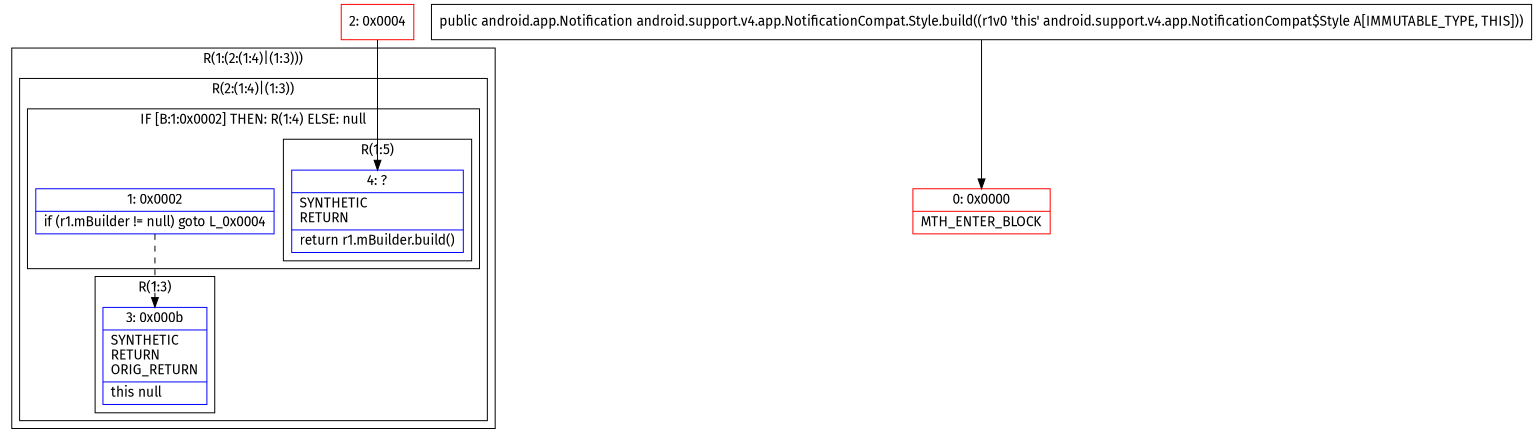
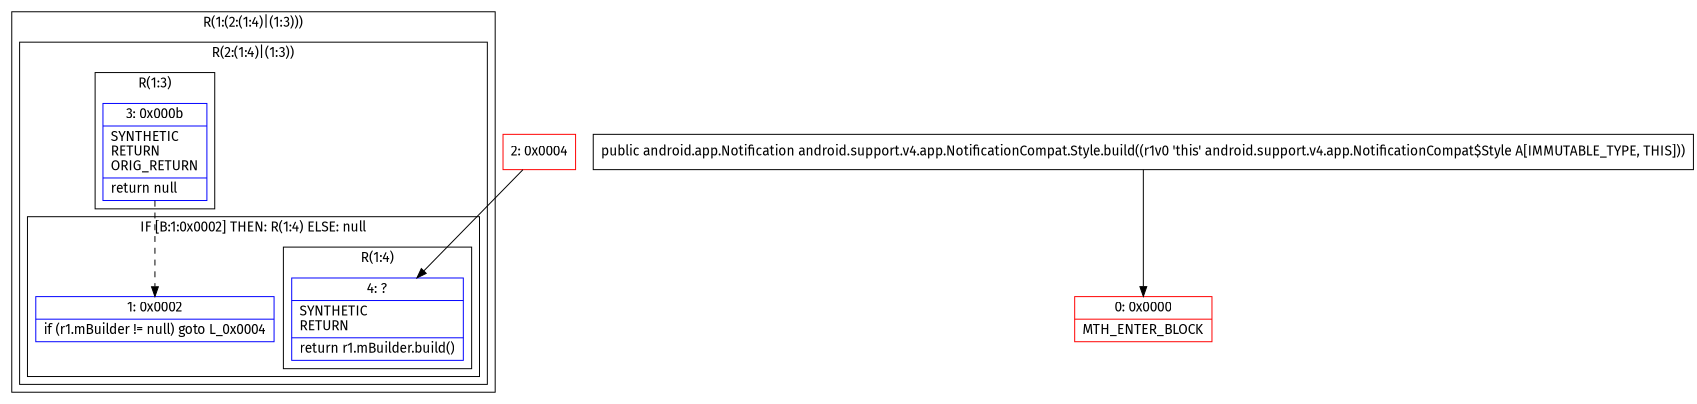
cluster "R(1:5)": label "R(1:5)" -> "R(1:4)"
edge "1: 0x0002" -> "3: 0x000b": reversed
node "3: 0x000b": text "this null" -> "return null"
